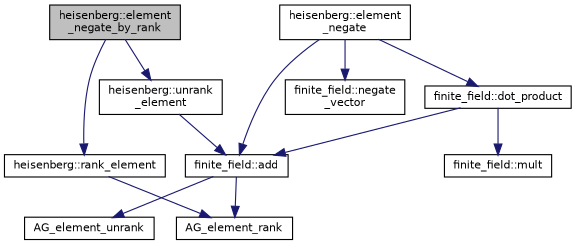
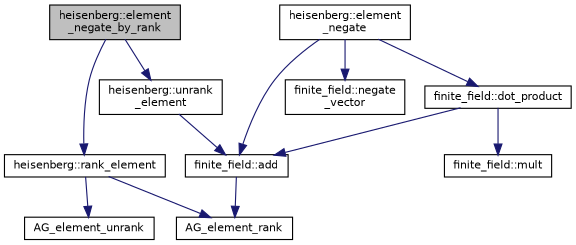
edge "finite_field::add" -> "AG_element_unrank": now "heisenberg::rank_element" -> "AG_element_unrank"
